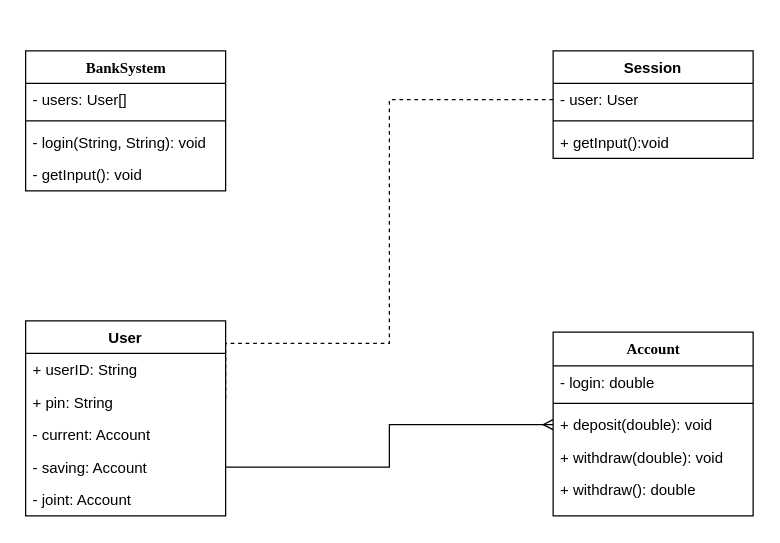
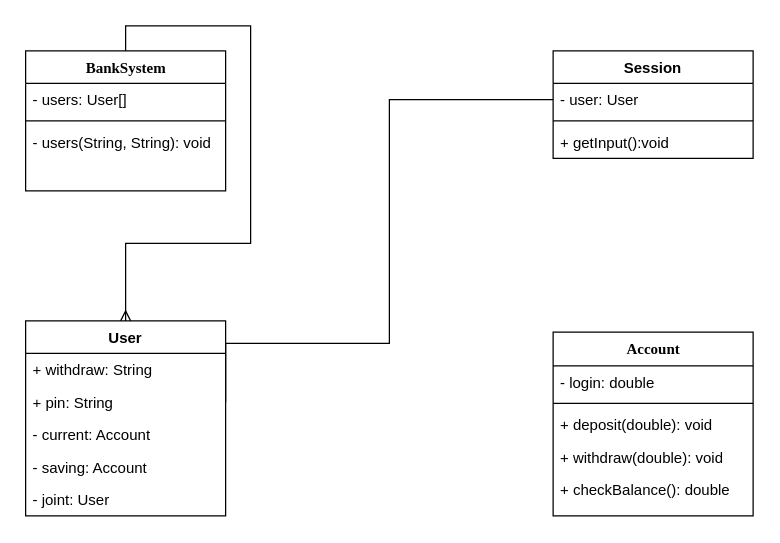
node "- login(String, String): void": label "- login(String, String): void" -> "- users(String, String): void"
edge "BankSystem" -> "User": added
node "- getInput(): void": removed
edge "- user: User" -- "+ pin: String": style dashed -> solid
node "+ userID: String": label "+ userID: String" -> "+ withdraw: String"
edge "- saving: Account" -> "+ deposit(double): void": removed
node "+ withdraw(): double": label "+ withdraw(): double" -> "+ checkBalance(): double"
node "- joint: Account": label "- joint: Account" -> "- joint: User"
